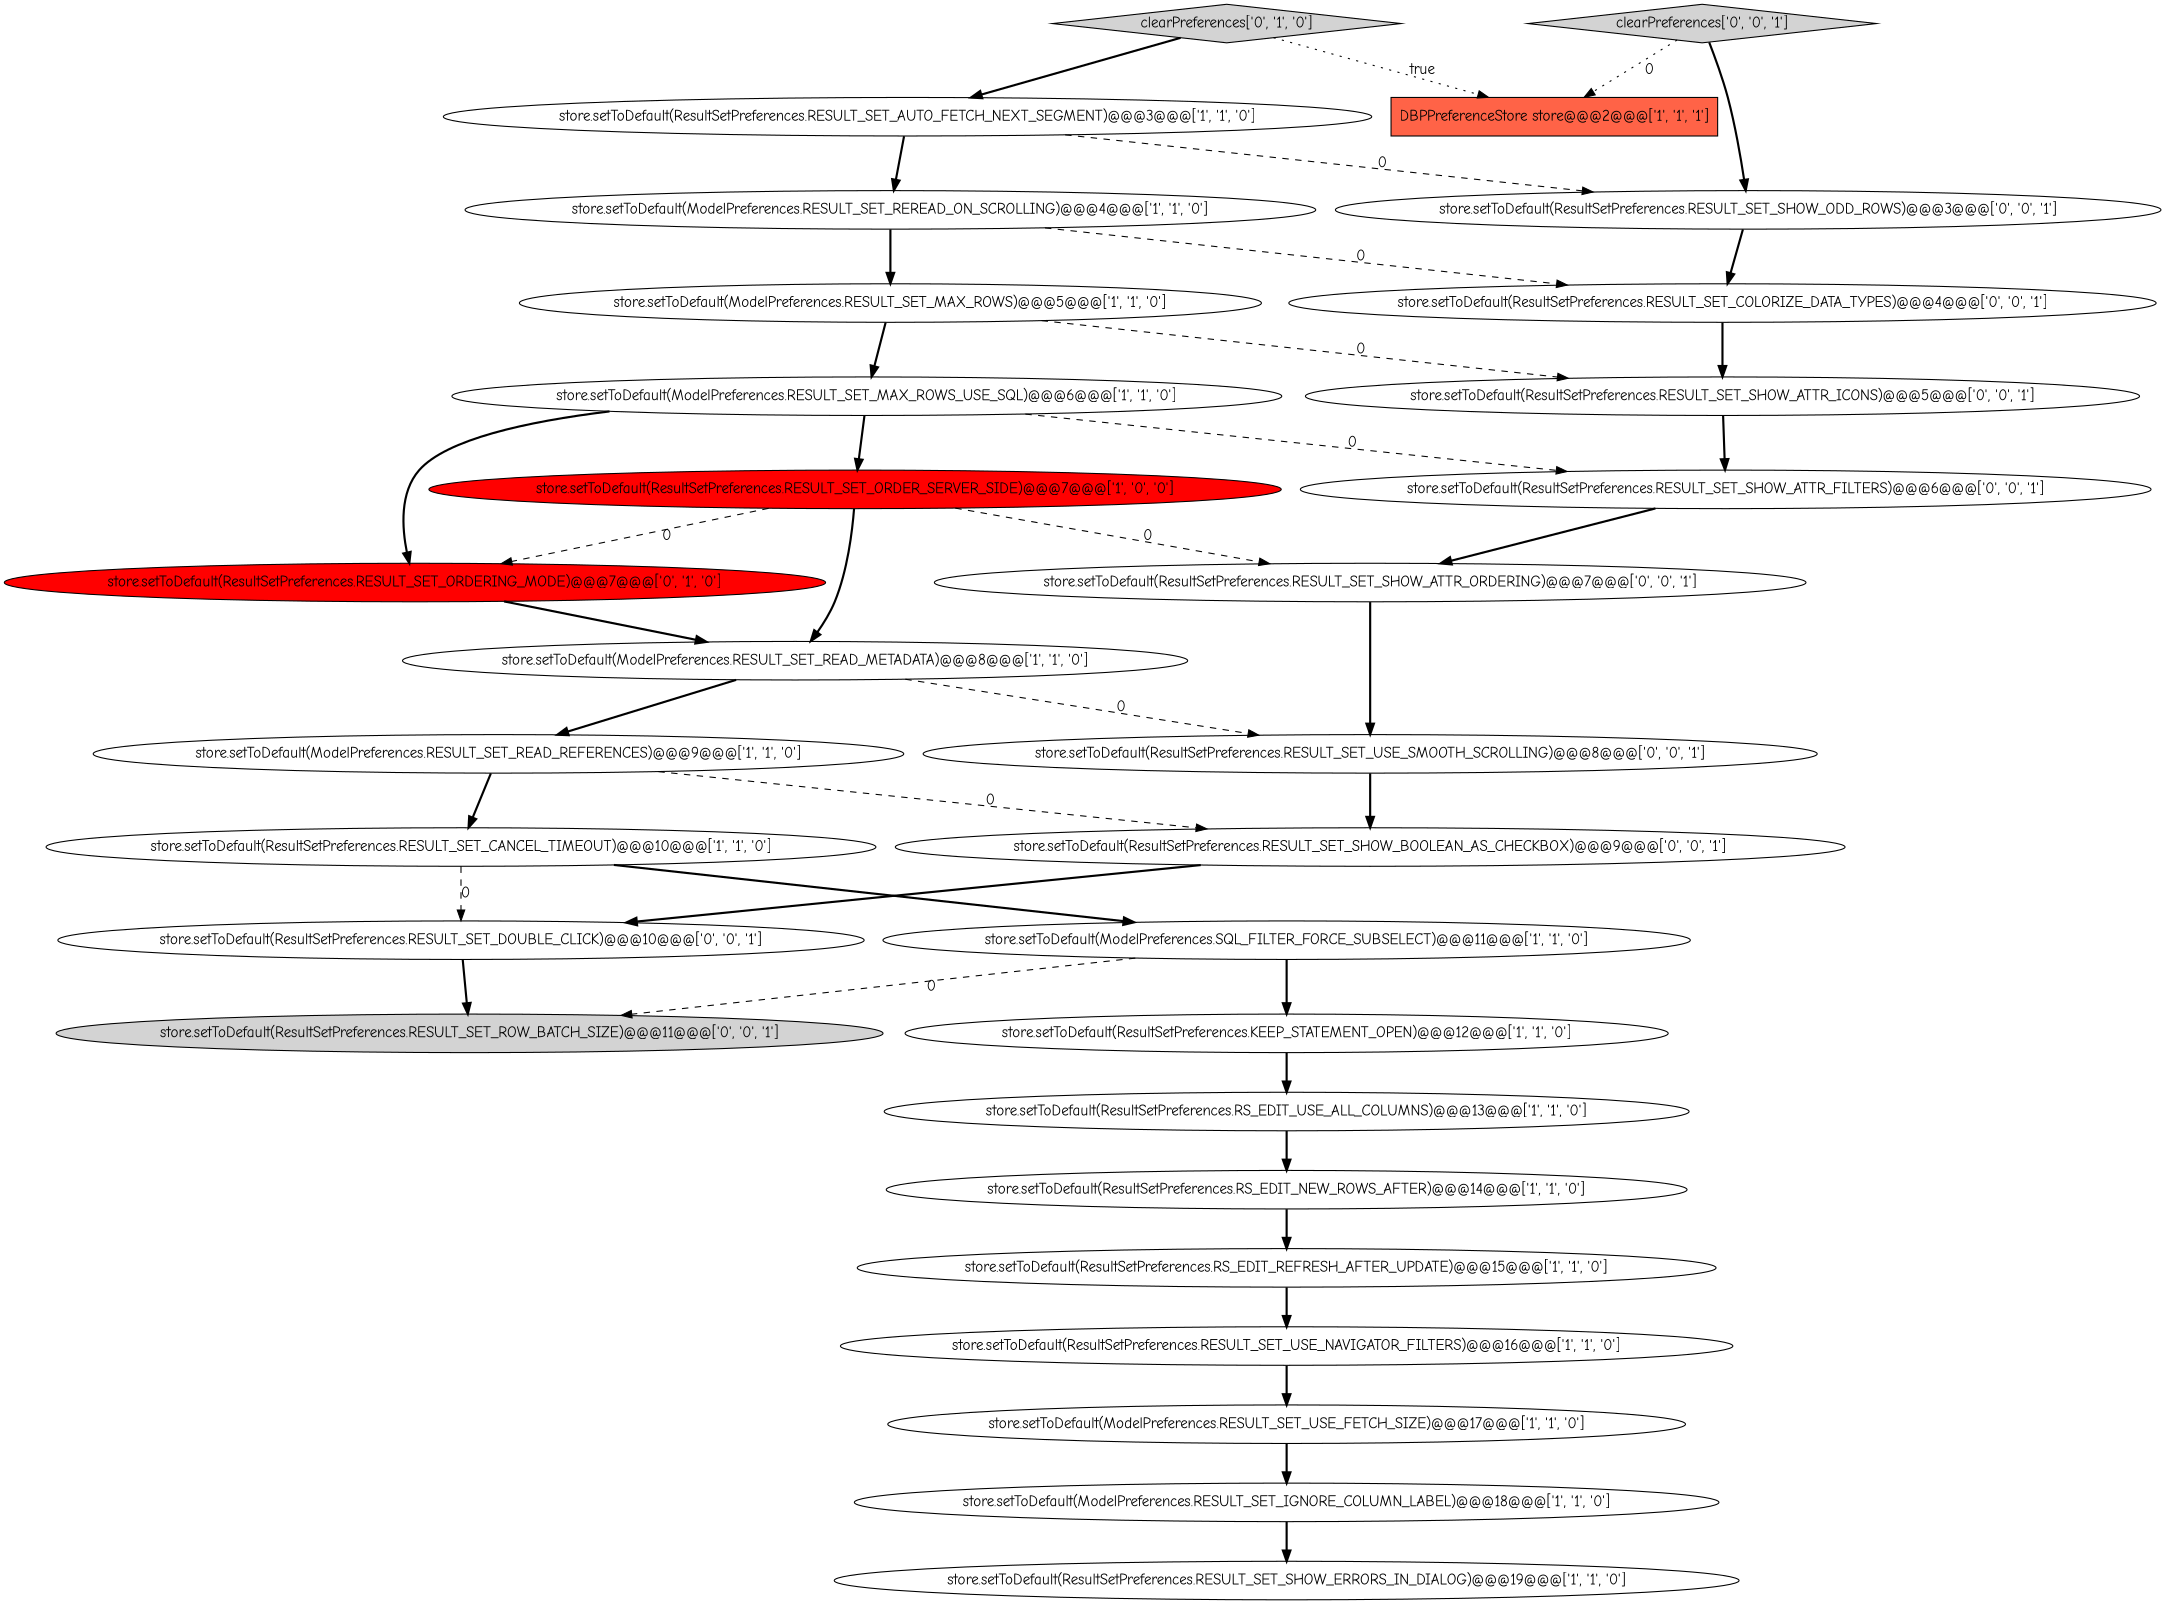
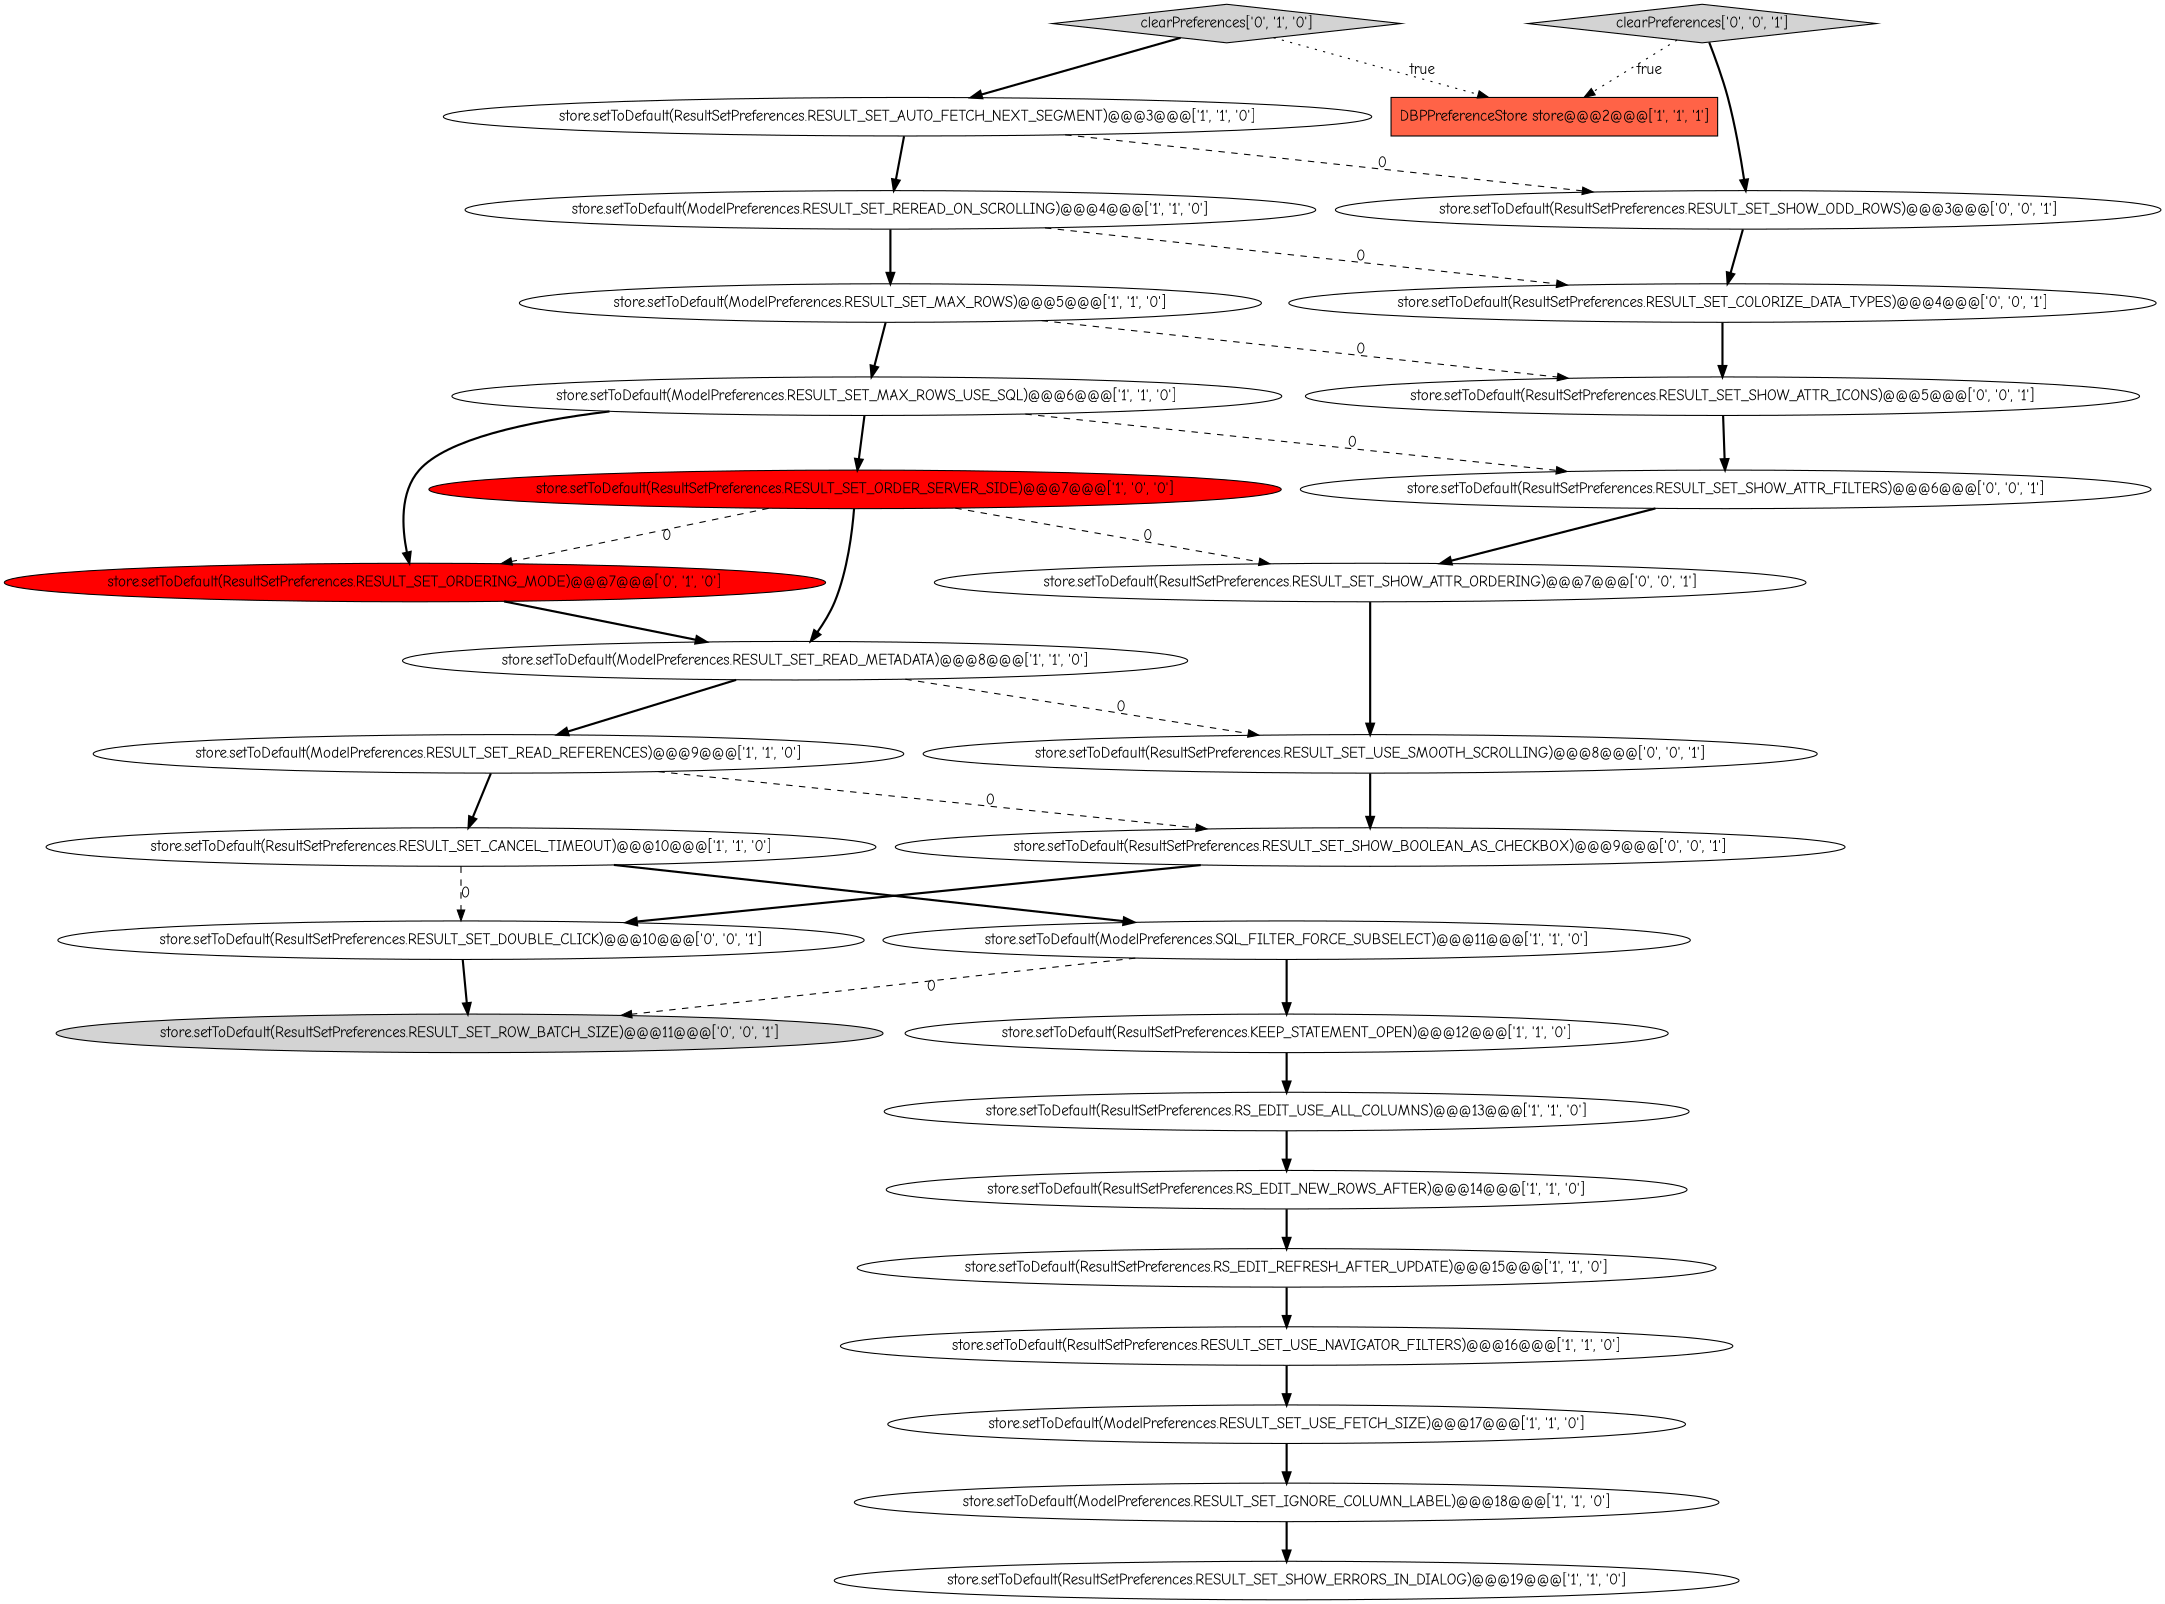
edge "clearPreferences['0', '0', '1']" -> "DBPPreferenceStore store@@@2@@@['1', '1', '1']": label "0" -> "true"
